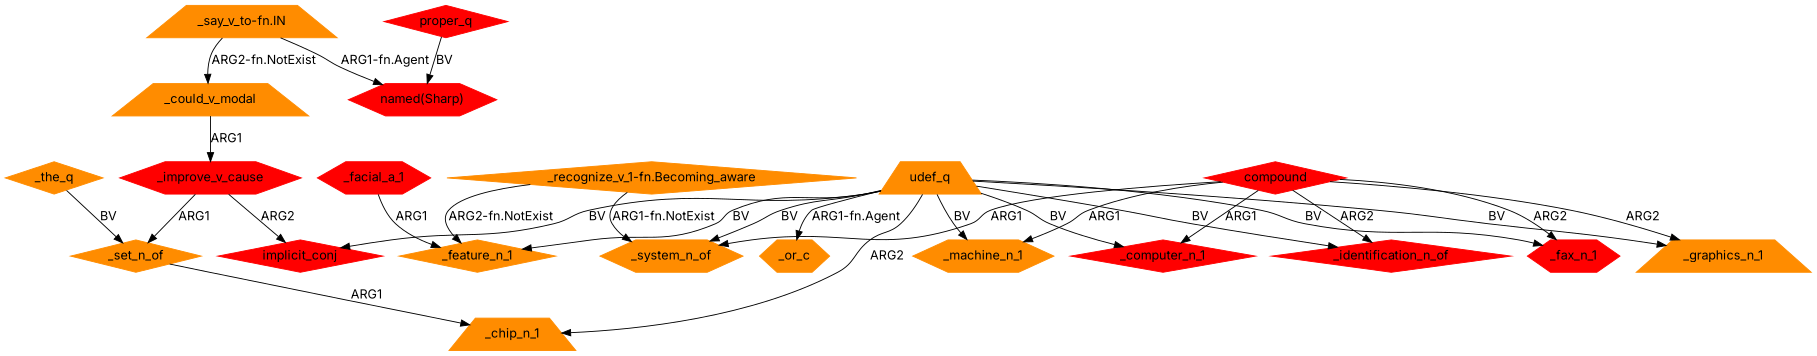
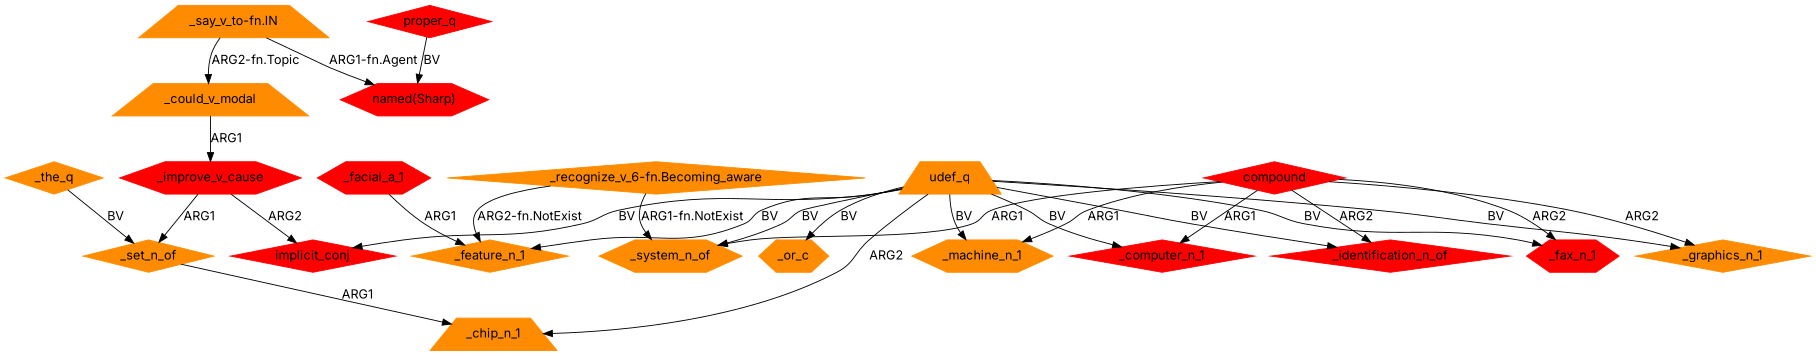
edge "_say_v_to-fn.IN" -> "_could_v_modal": label "ARG2-fn.NotExist" -> "ARG2-fn.Topic"
node "_recognize_v_1-fn.Becoming_aware": label "_recognize_v_1-fn.Becoming_aware" -> "_recognize_v_6-fn.Becoming_aware"
edge "udef_q" -> "_or_c": label "ARG1-fn.Agent" -> "BV"
node "_graphics_n_1": shape trapezium -> diamond
